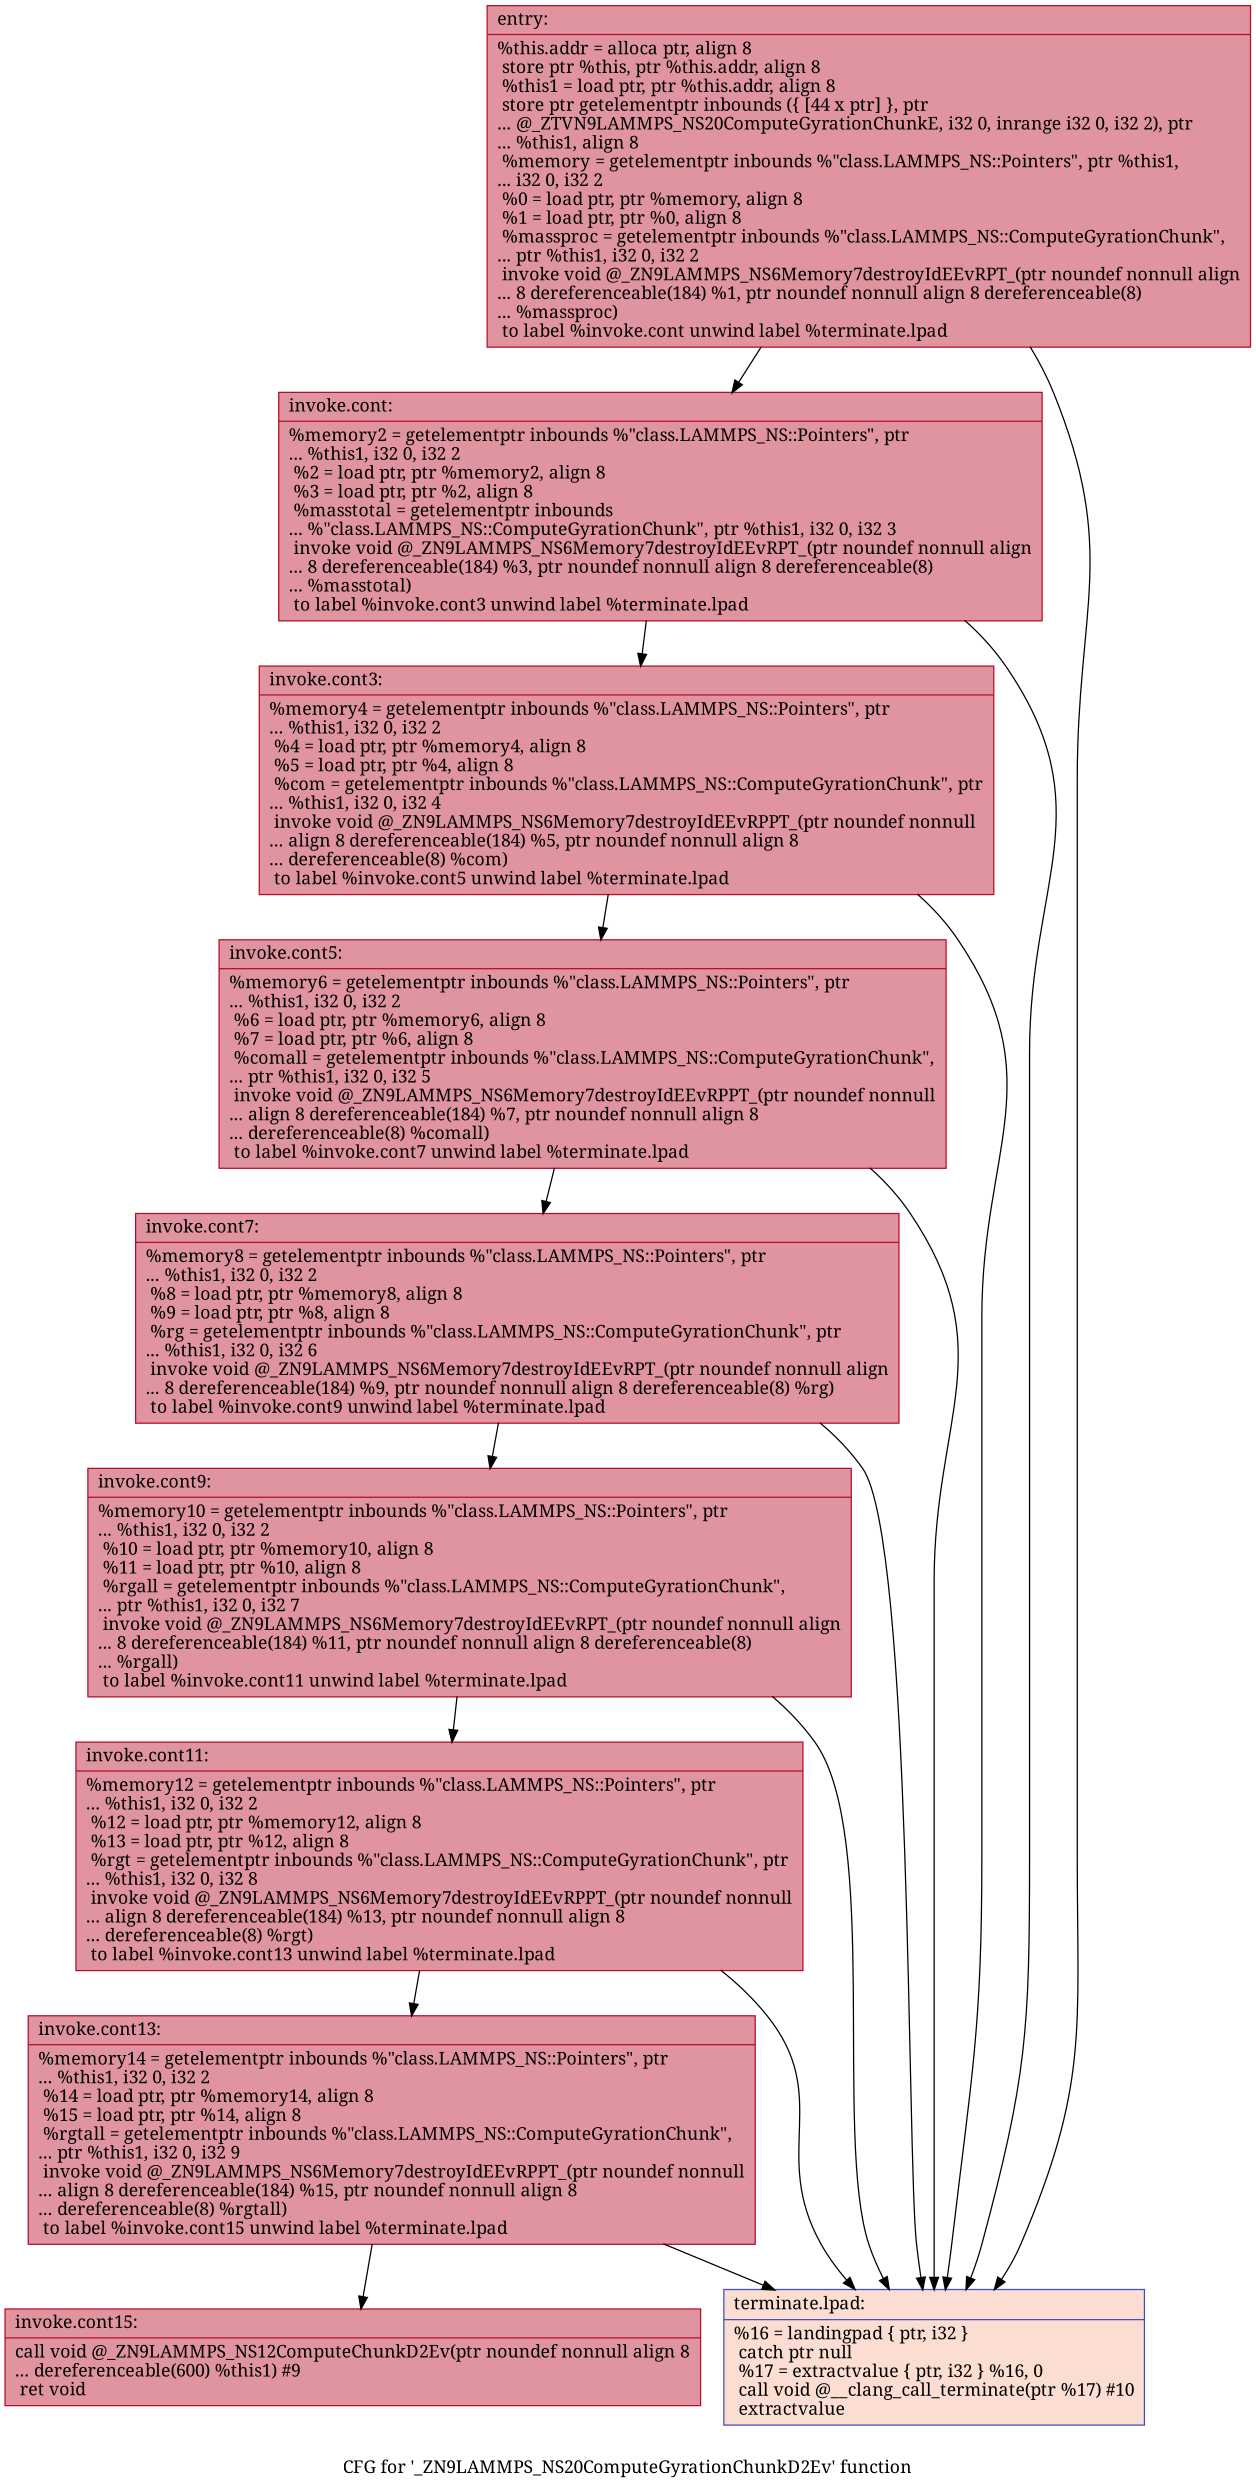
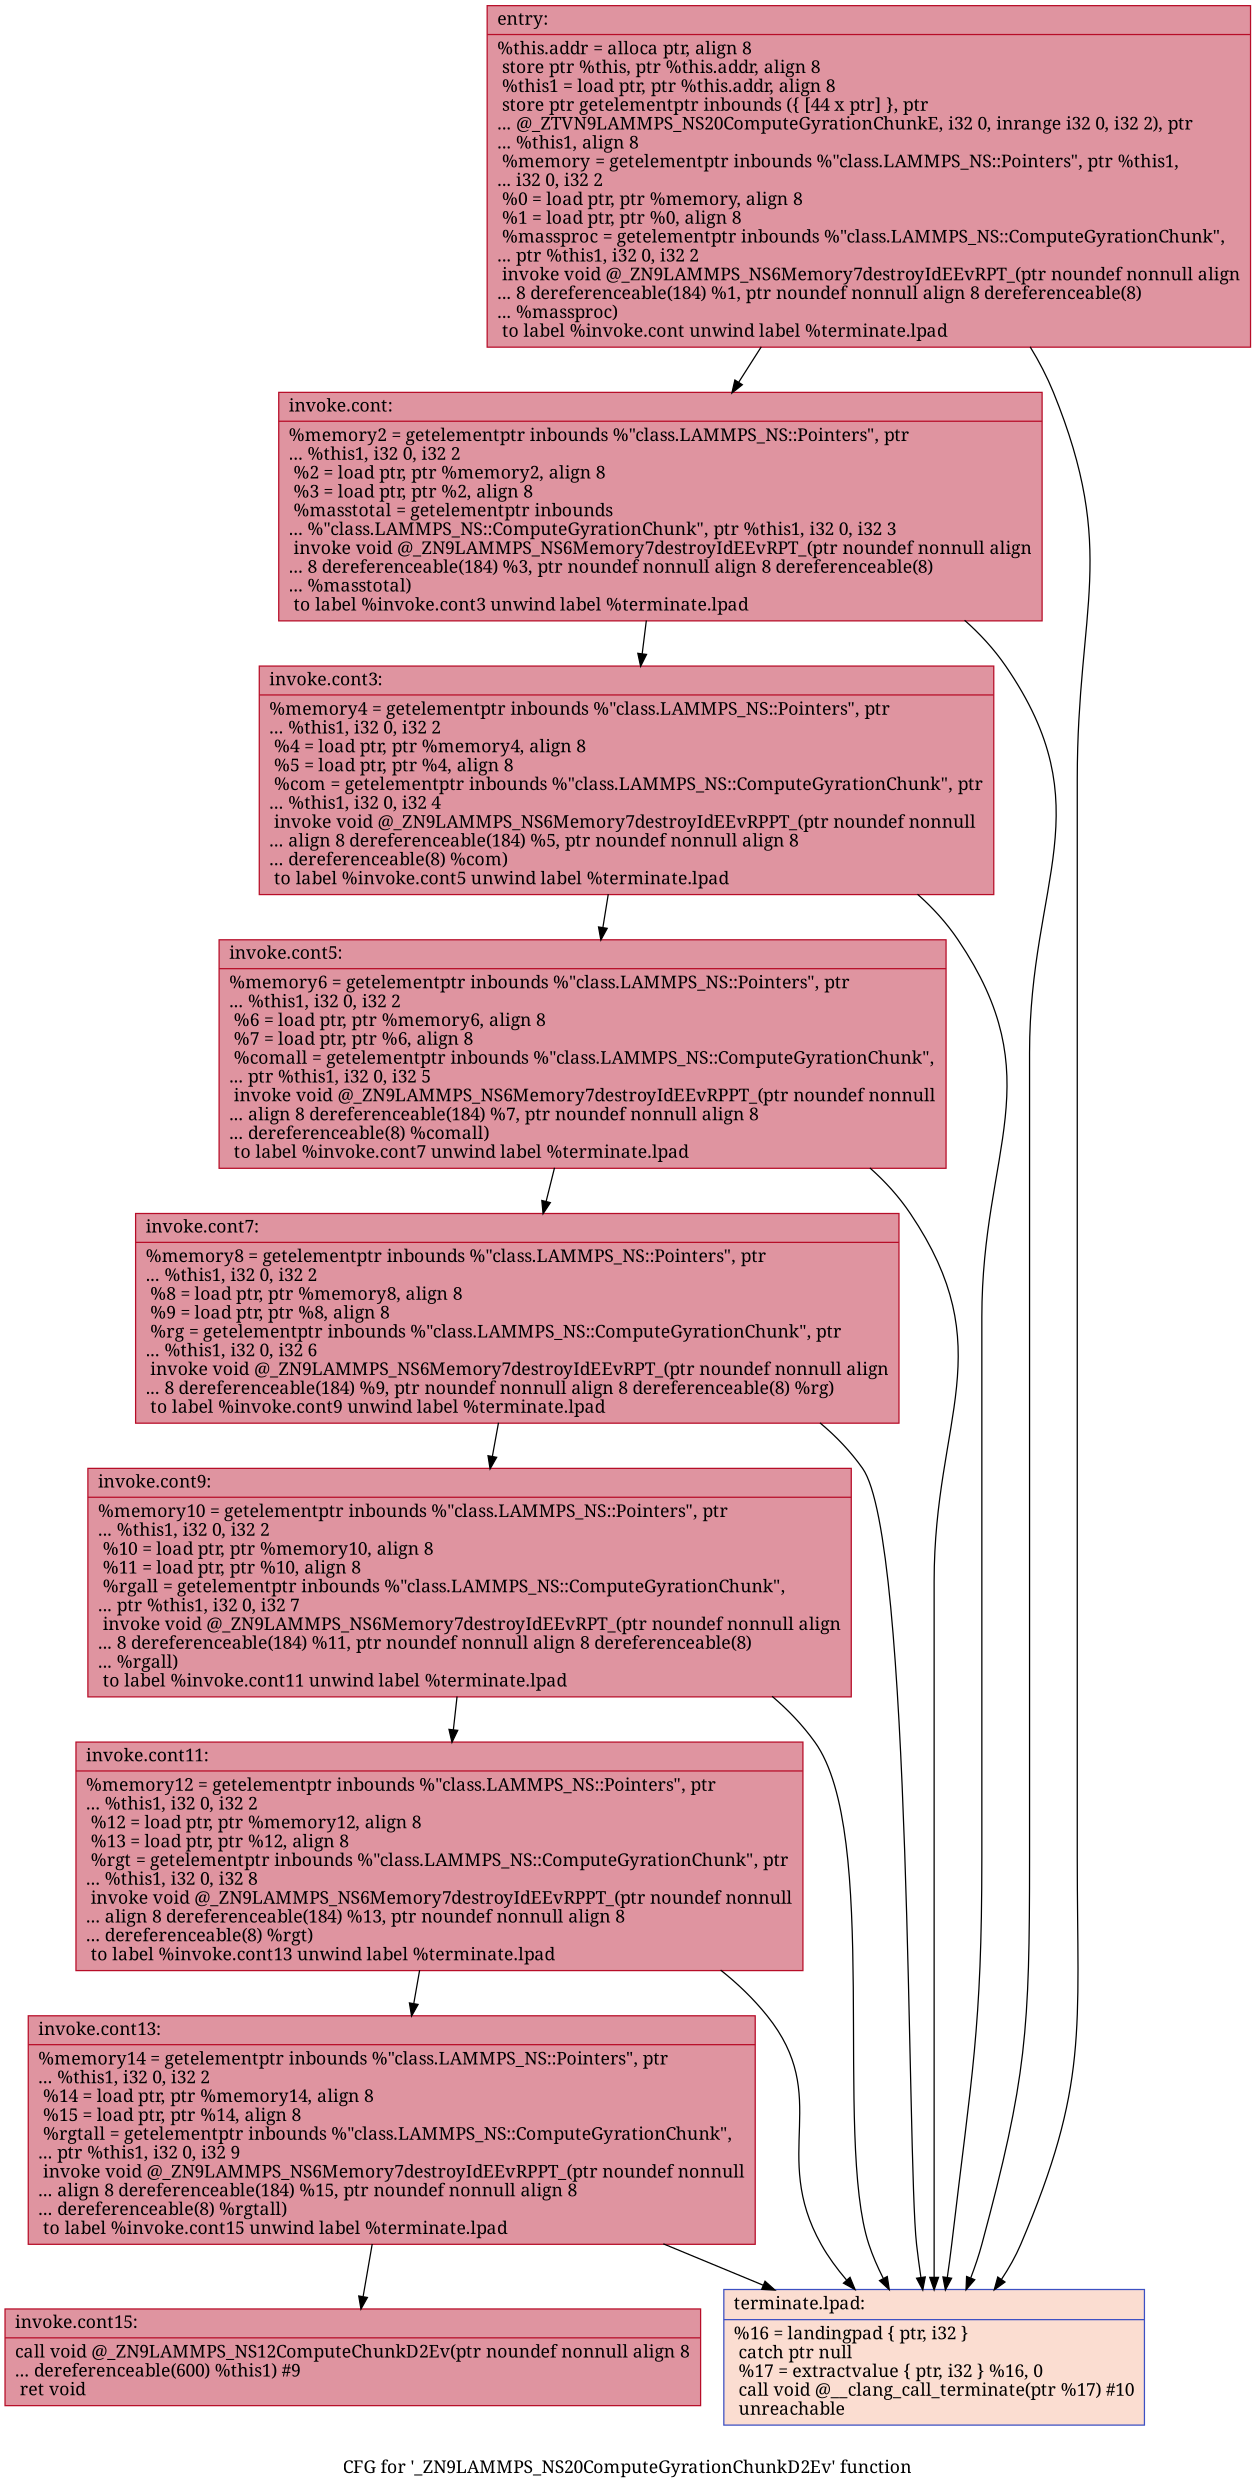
node "terminate.lpad:": text "extractvalue" -> "unreachable"
